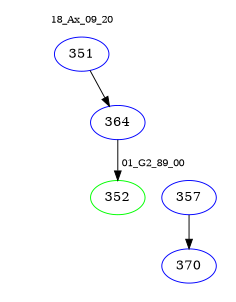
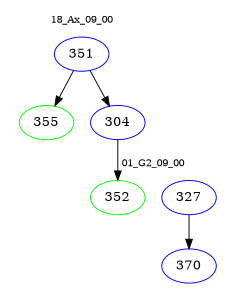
cluster "18_Ax_09_20": label "18_Ax_09_20" -> "18_Ax_09_00"
node "355": added
node "364": label "364" -> "304"
cluster "01_G2_89_00": label "01_G2_89_00" -> "01_G2_09_00"
node "357": label "357" -> "327"
